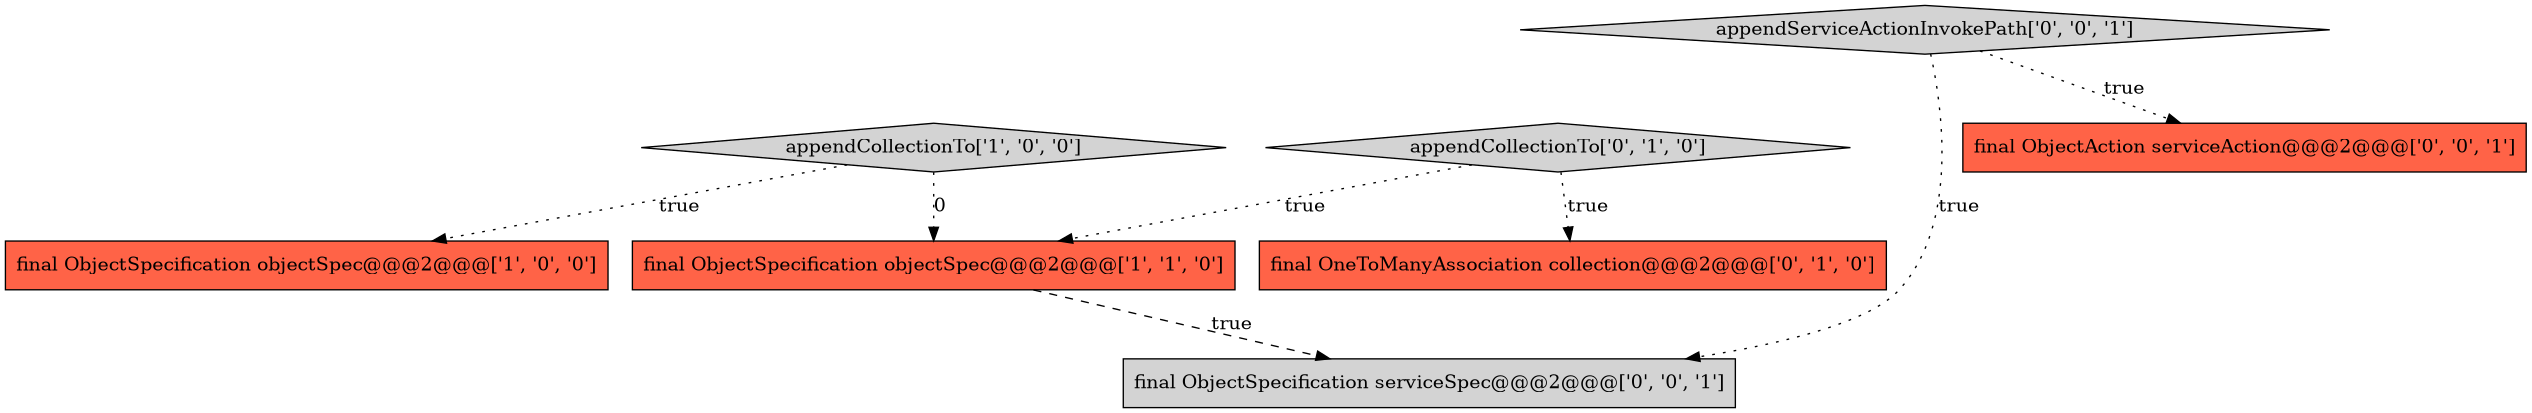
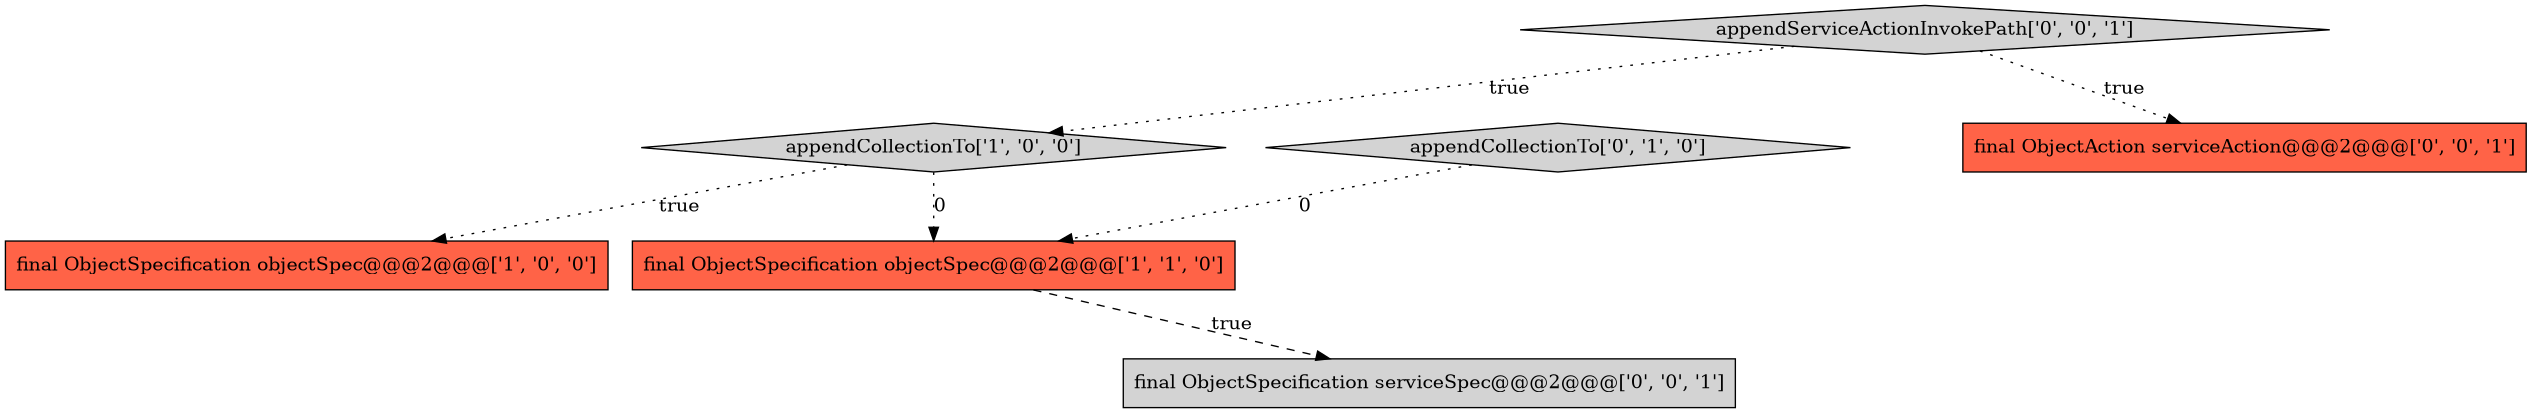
edge "appendCollectionTo['0', '1', '0']" -> "final ObjectSpecification objectSpec@@@2@@@['1', '1', '0']": label "true" -> "0"
node "final OneToManyAssociation collection@@@2@@@['0', '1', '0']": removed
edge "appendServiceActionInvokePath['0', '0', '1']" -> "final ObjectSpecification serviceSpec@@@2@@@['0', '0', '1']": now "appendServiceActionInvokePath['0', '0', '1']" -> "appendCollectionTo['1', '0', '0']"
